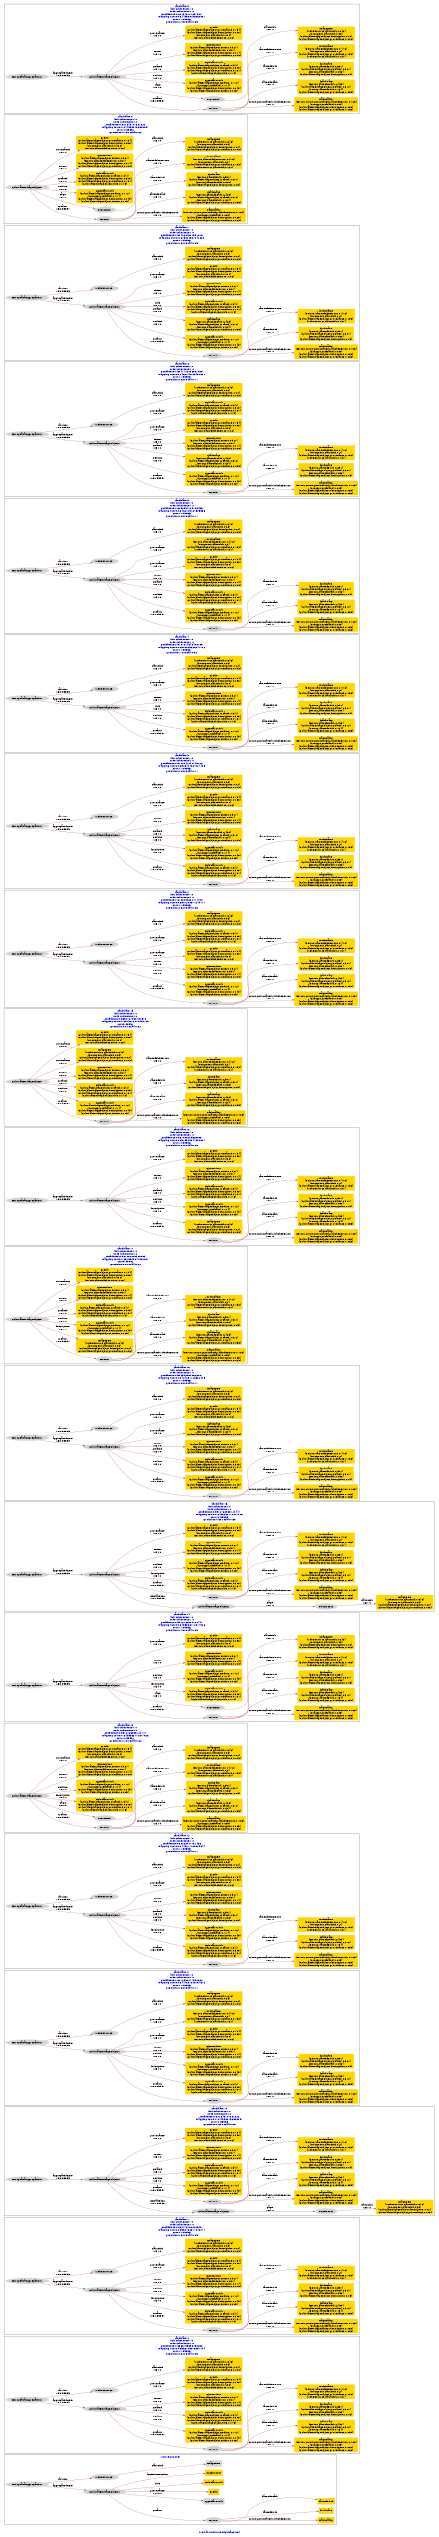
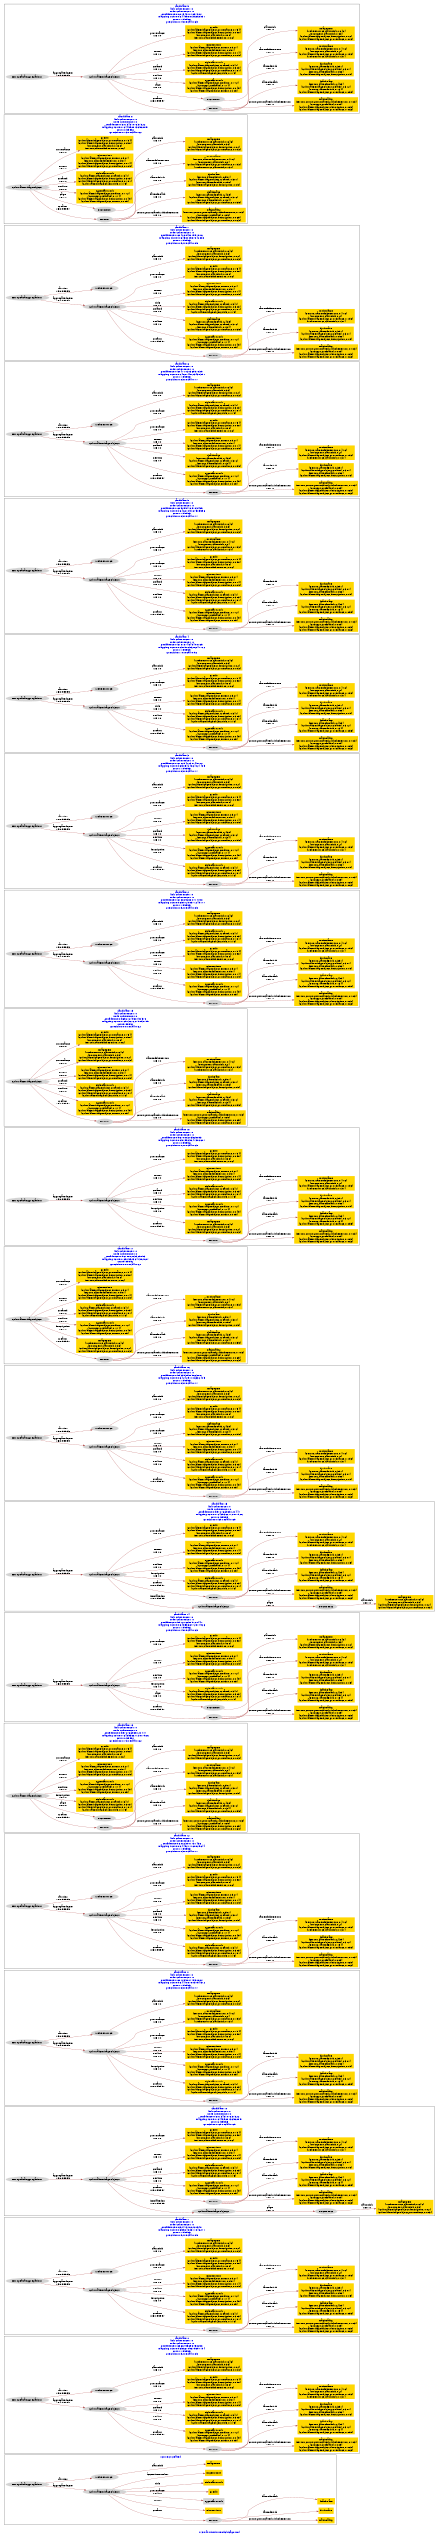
cluster "1-correct model": label "1-correct model" -> "1-correct created"
node "ImageURL": fillcolor lightgray -> gold
node "dateOfBirth": label "dateOfBirth" -> "deathDate"
node "Dimensions": added
